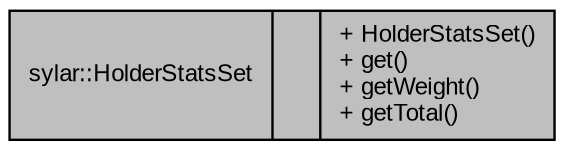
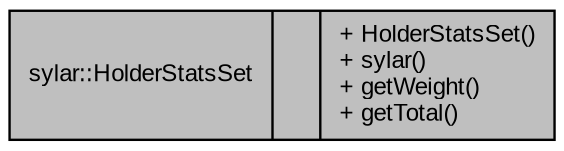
node "sylar::HolderStatsSet": text "+ get()" -> "+ sylar()"
